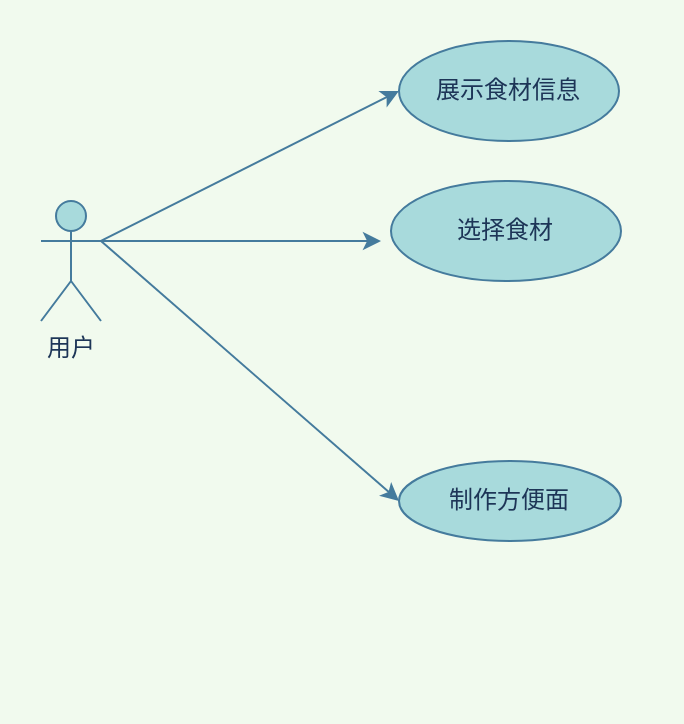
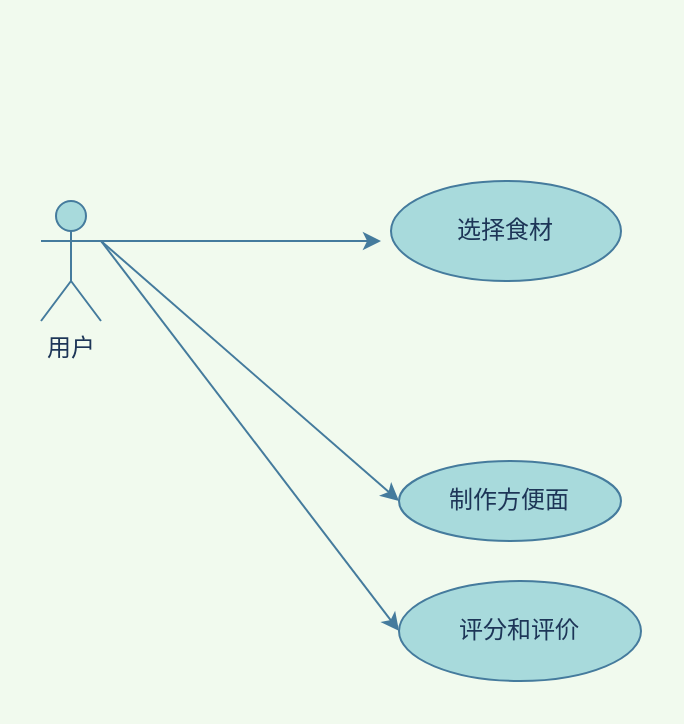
node "展示食材信息": removed
edge "用户" -> "展示食材信息": removed
edge "用户" -> "评分和评价": added
node "评分和评价": added
